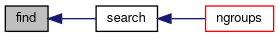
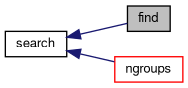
edge "search" -> "find": reversed
